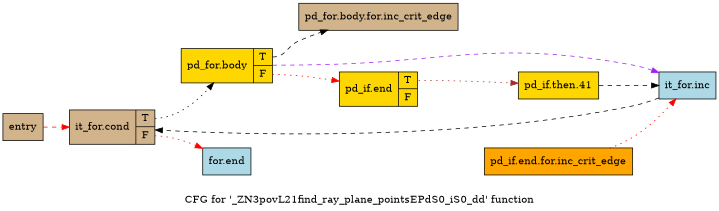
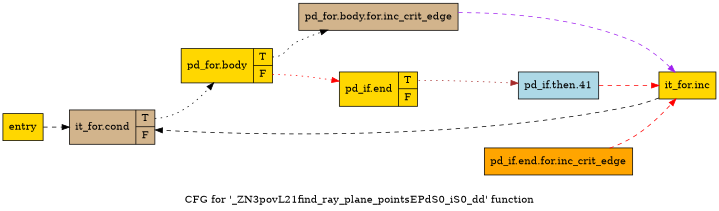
edge "pd_for.body" -> "pd_for.body.for.inc_crit_edge": style dashed -> dotted
edge "pd_for.body" -> "it_for.inc": now "pd_for.body.for.inc_crit_edge" -> "it_for.inc"
node "pd_if.then.41": fillcolor gold -> lightblue
edge "pd_if.then.41" -> "it_for.inc": color black -> red
node "it_for.inc": fillcolor lightblue -> gold
node "entry": fillcolor tan -> gold
edge "entry" -> "it_for.cond": color red -> black
edge "pd_if.end.for.inc_crit_edge" -> "it_for.inc": style dotted -> dashed
node "for.end": removed
